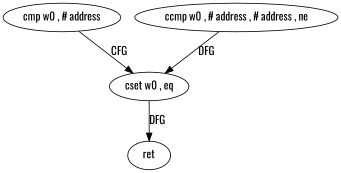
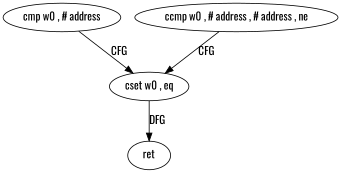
edge "ccmp w0 , # address , # address , ne" -> "cset w0 , eq": label "DFG" -> "CFG"
